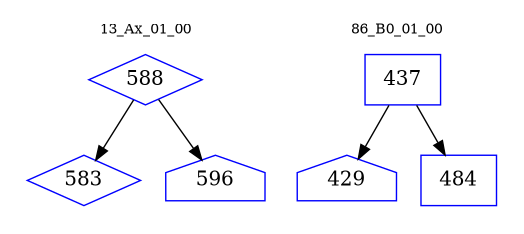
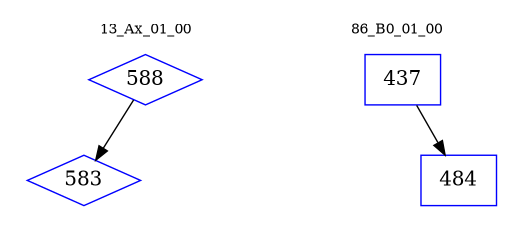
node "596": removed
node "429": removed
